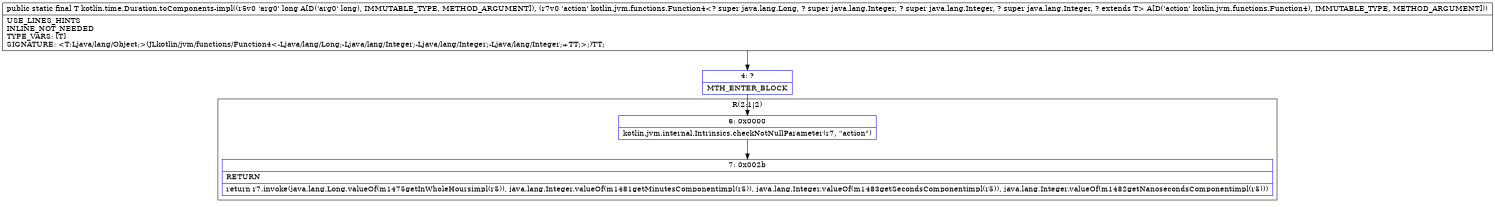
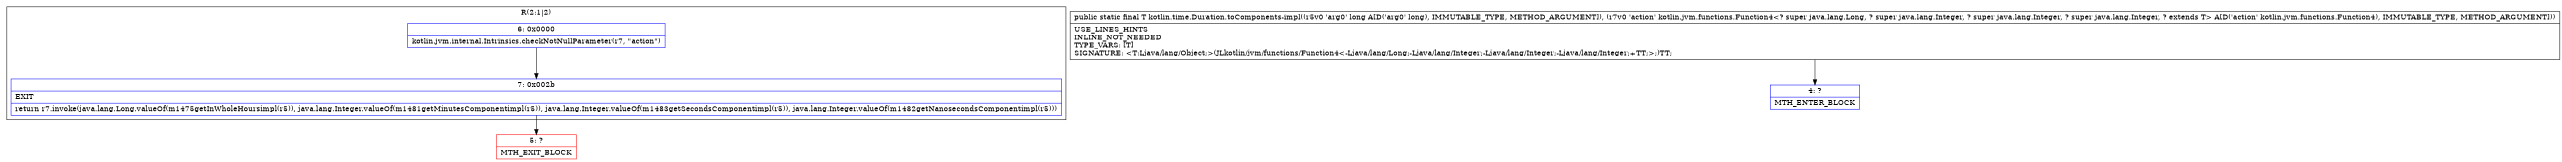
edge "4: ?" -> "6: 0x0000": removed
node "5: ?": added
node "7: 0x002b": text "RETURN" -> "EXIT"
